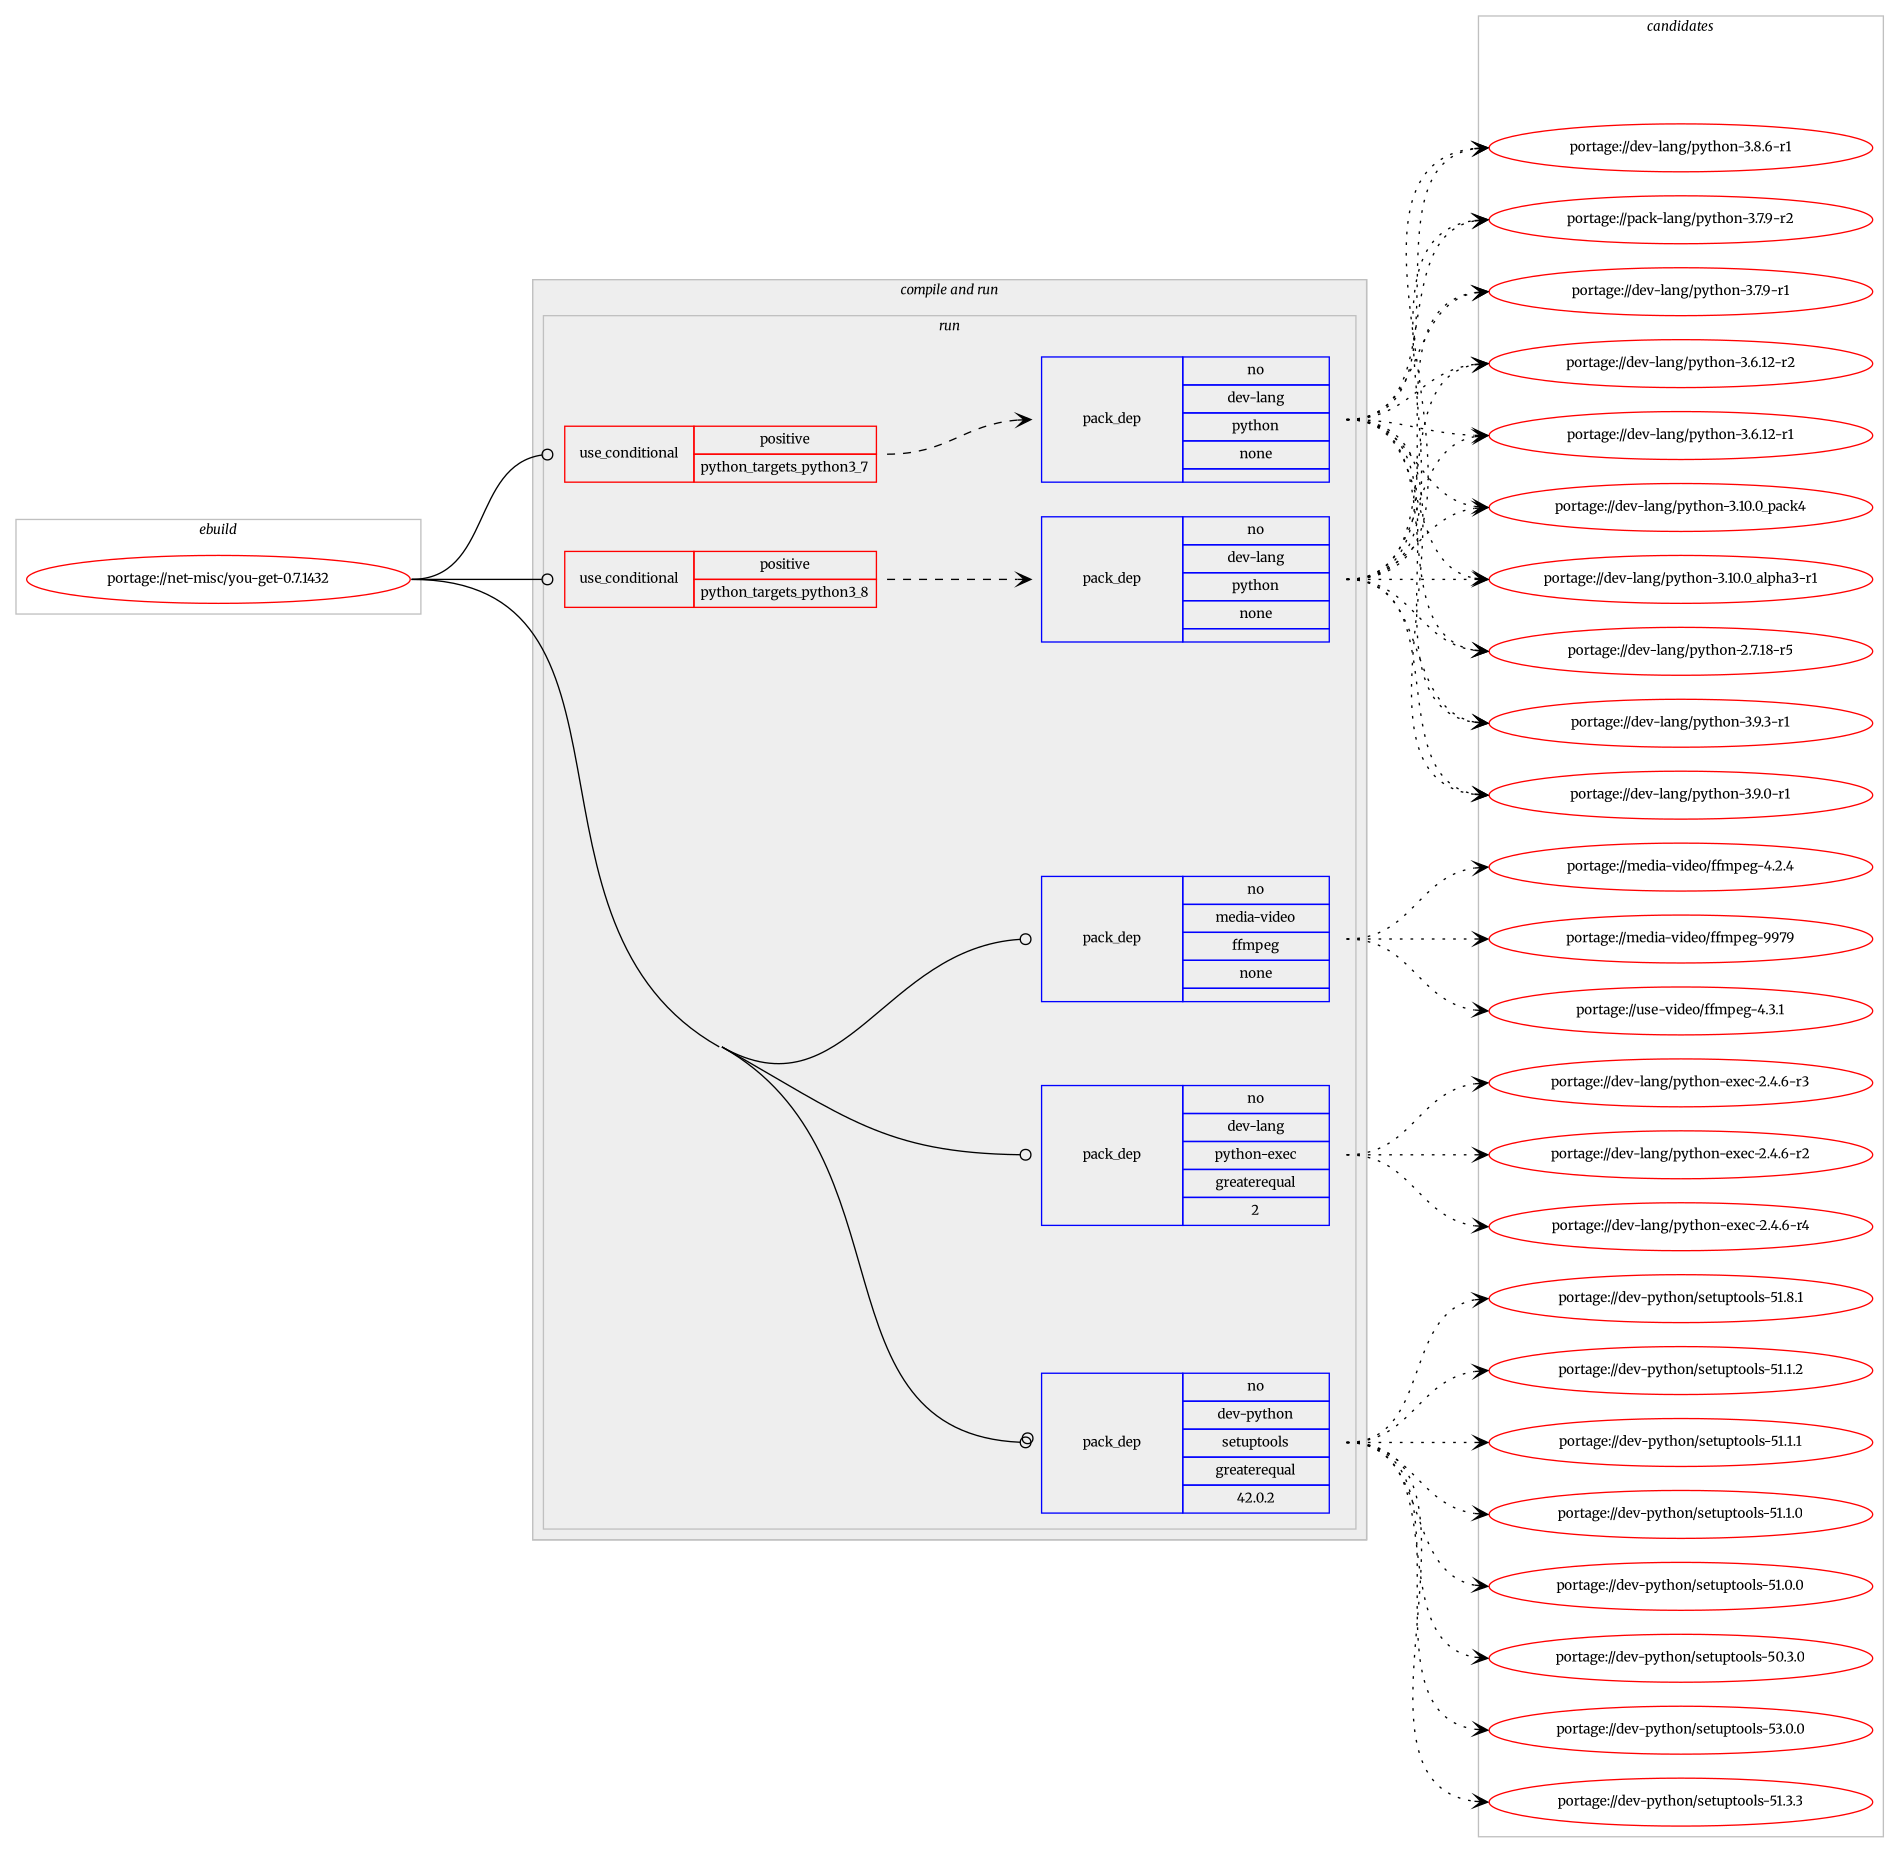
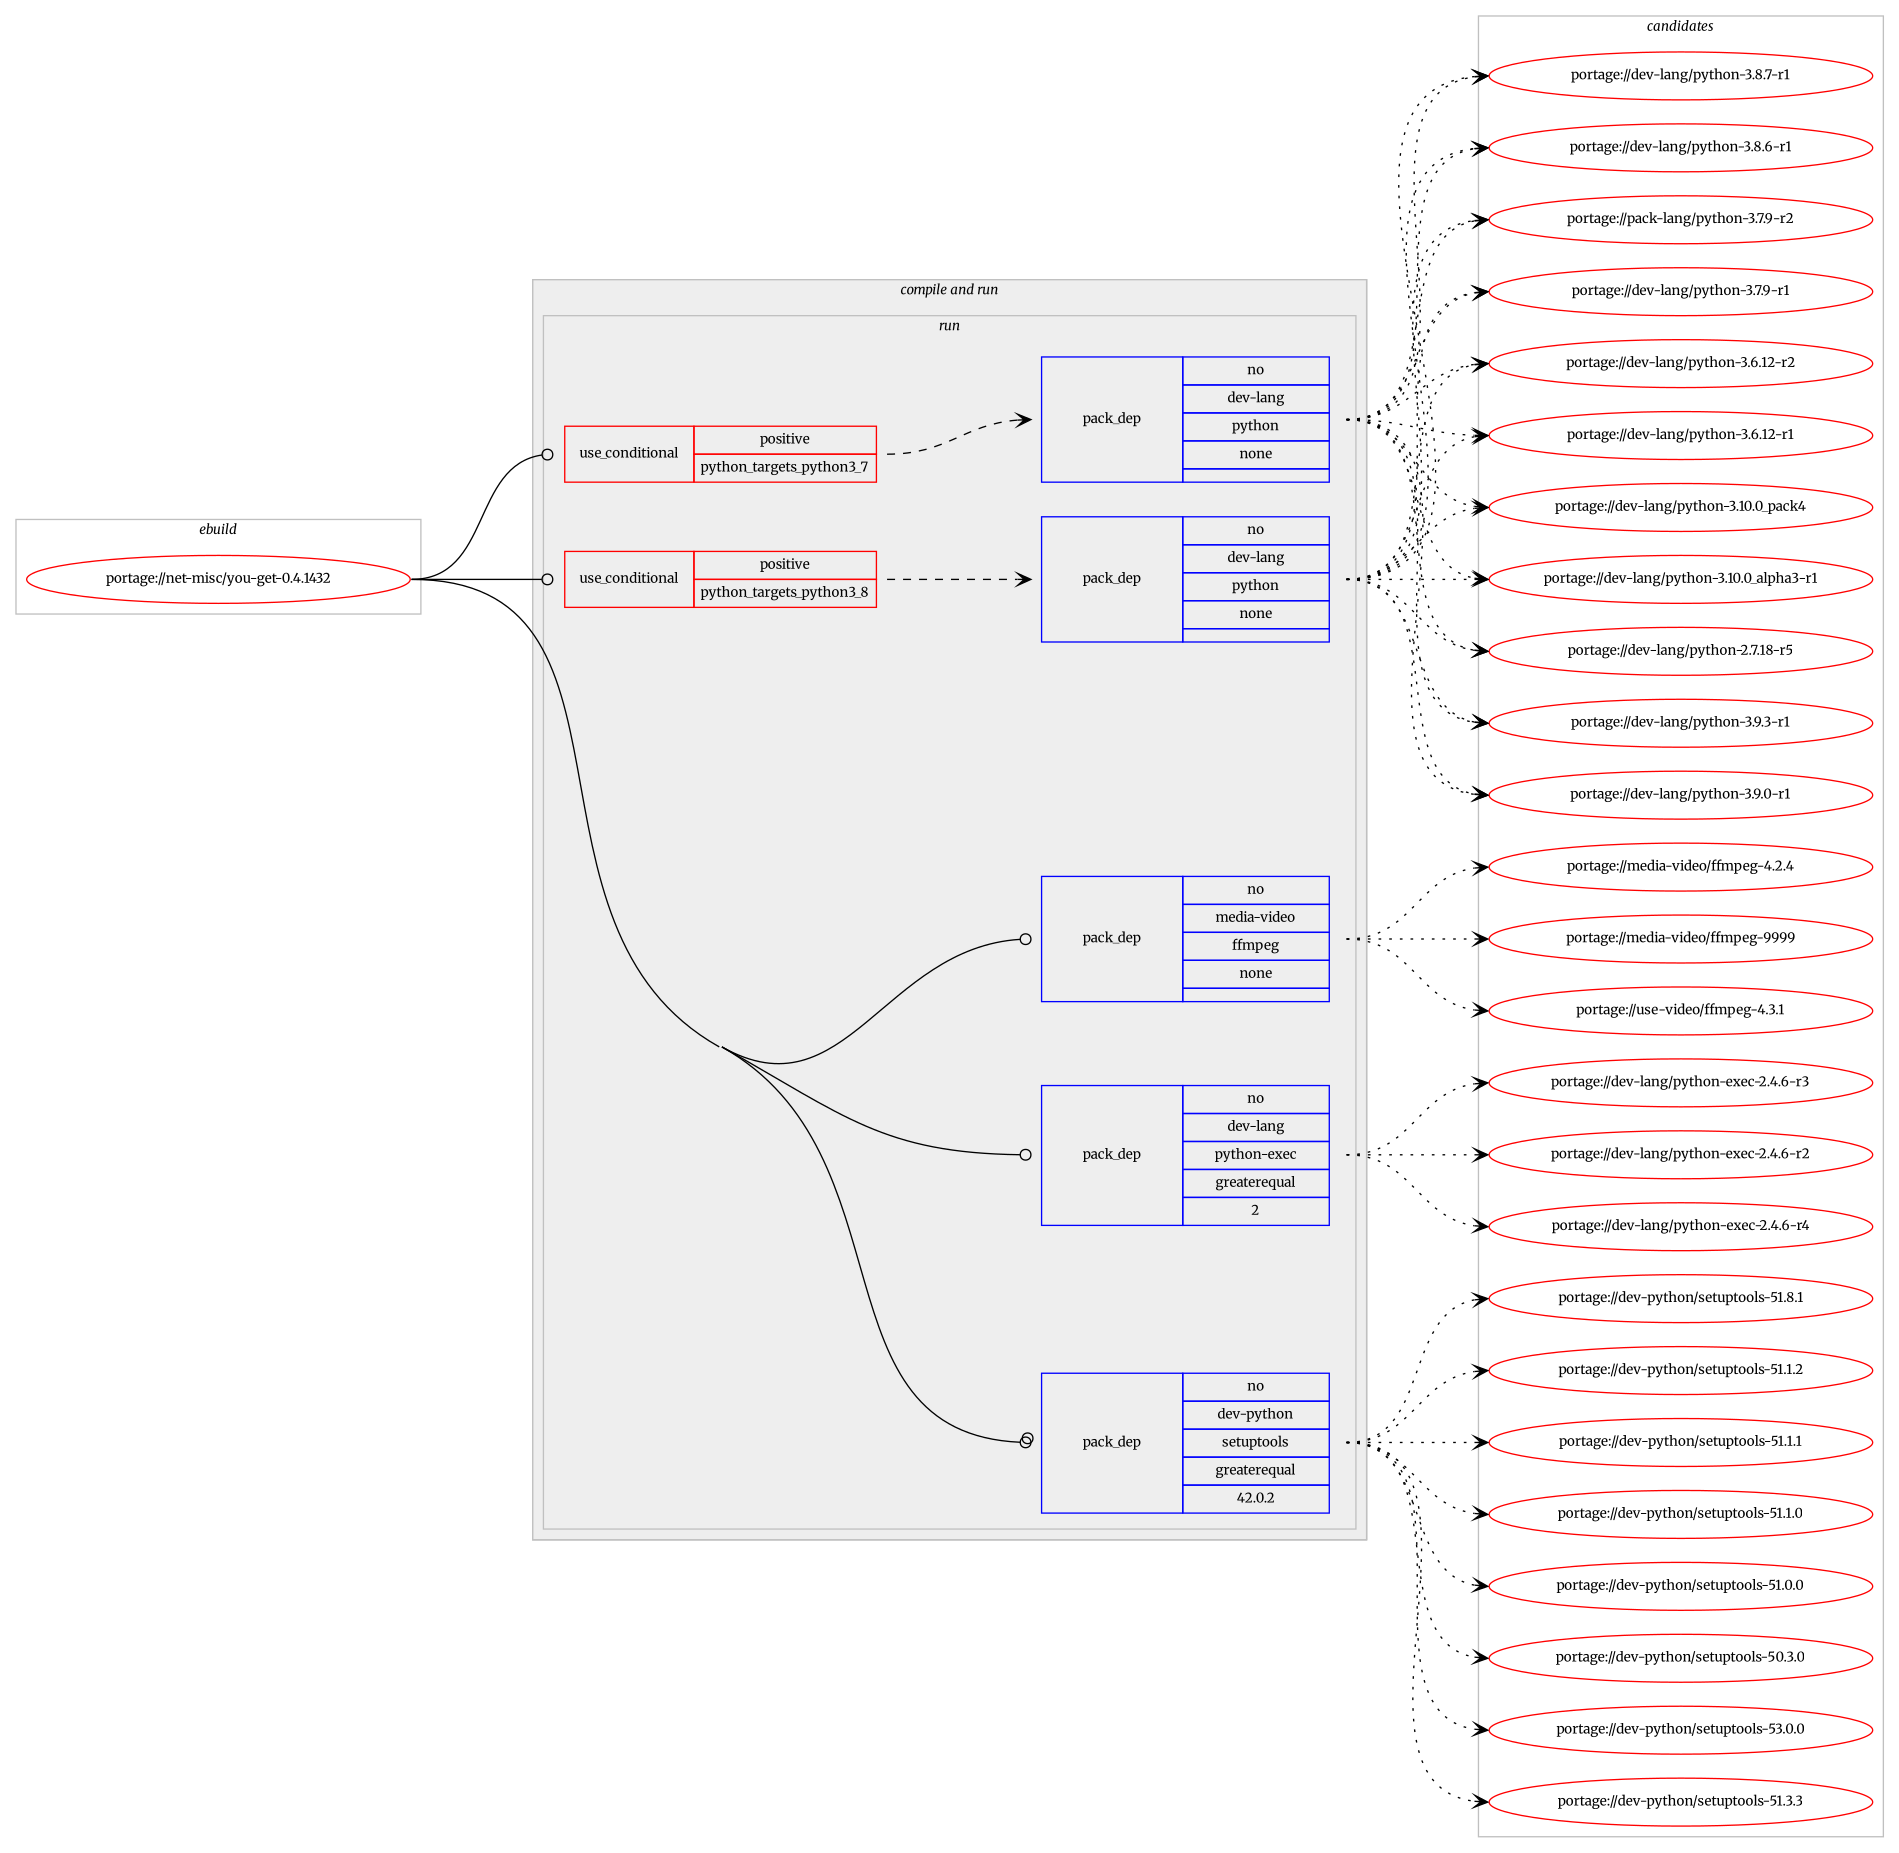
node "portage://dev-lang/python-3.8.7-r1": added
node "portage://net-misc/you-get-0.7.1432": label "portage://net-misc/you-get-0.7.1432" -> "portage://net-misc/you-get-0.4.1432"
node "portage://media-video/ffmpeg-9979": label "portage://media-video/ffmpeg-9979" -> "portage://media-video/ffmpeg-9999"
